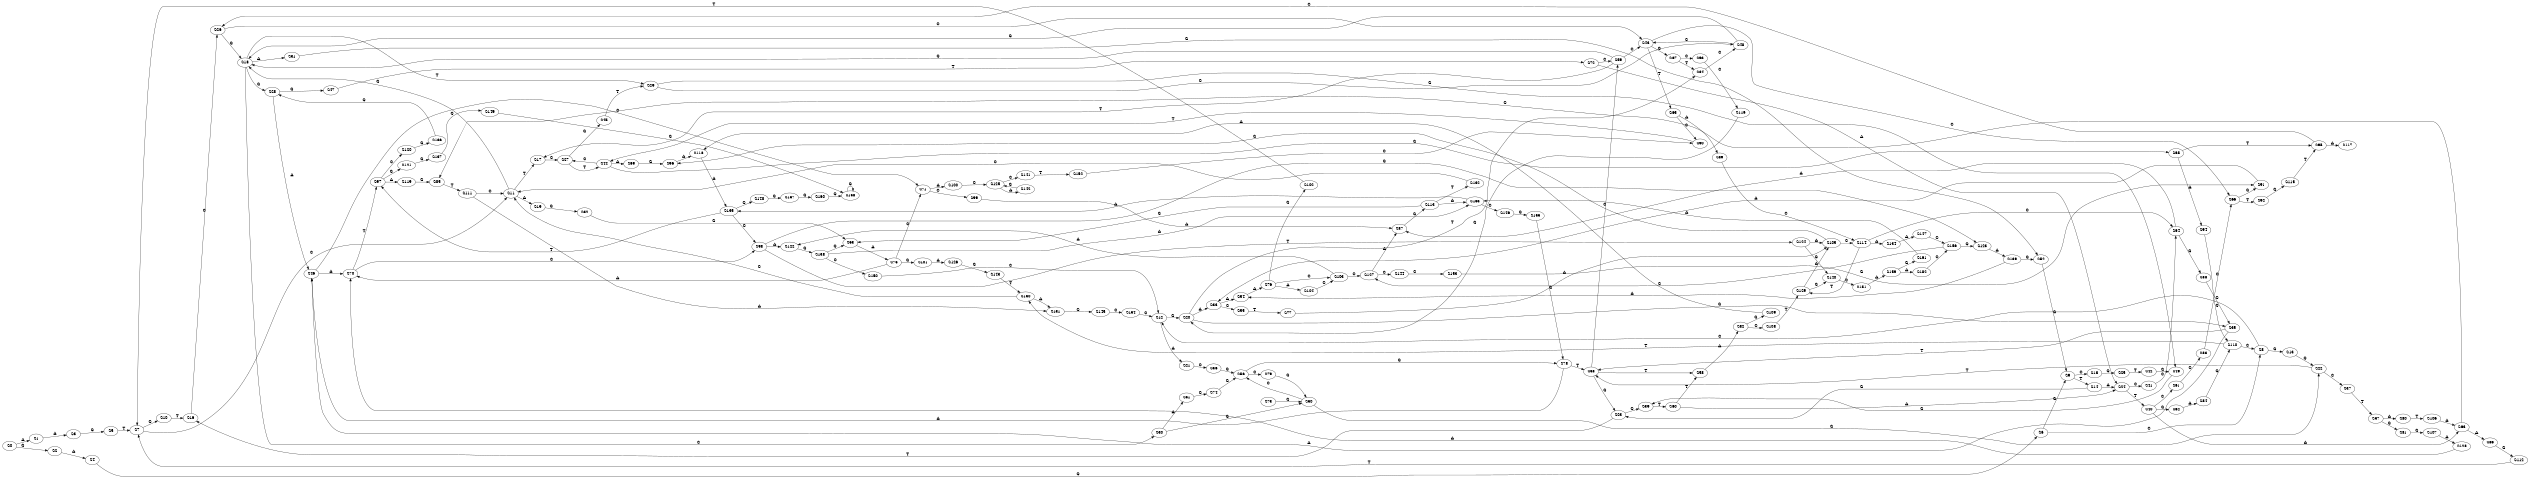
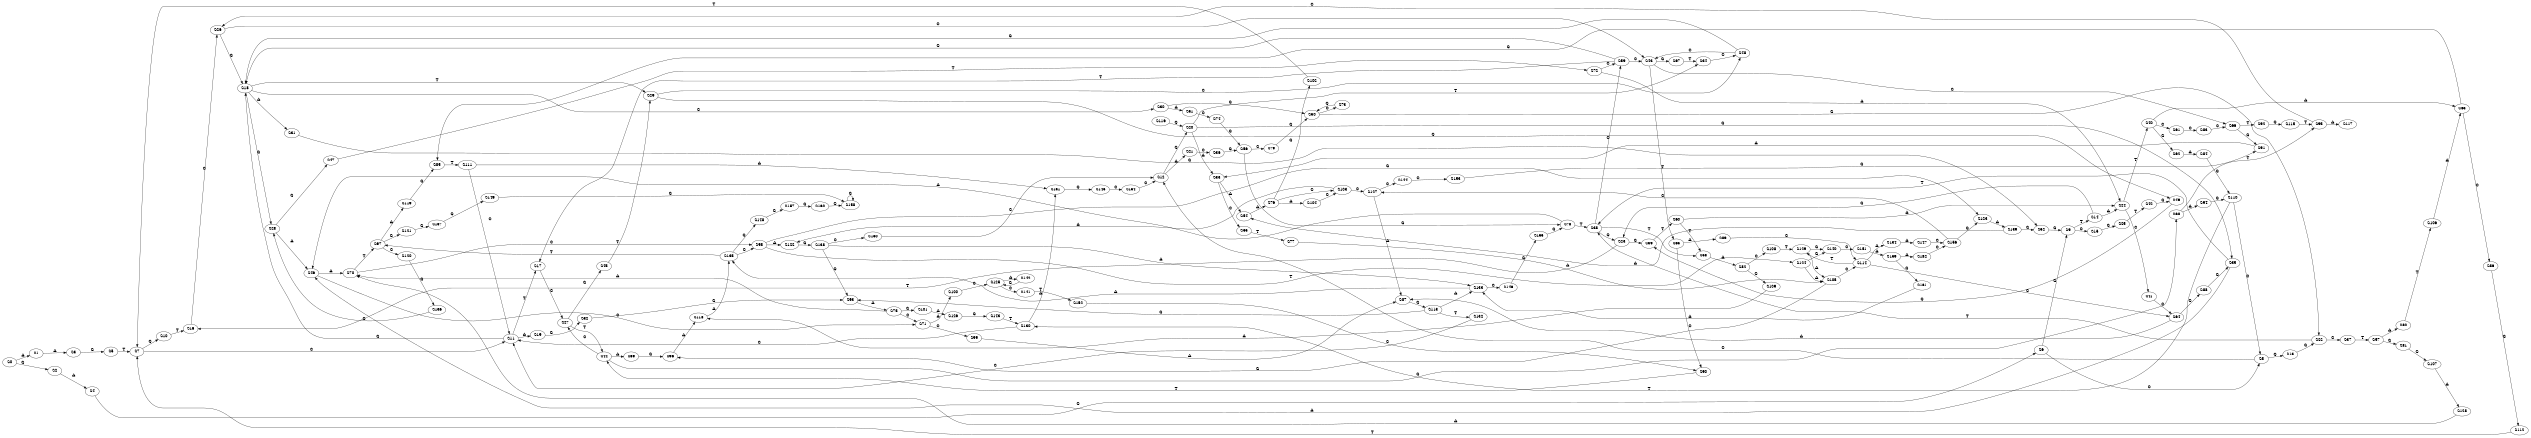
node "S93": removed
edge "S50" -> "S56": now "S50" -> "S73"
edge "S63" -> "S86": label "A" -> "C"
